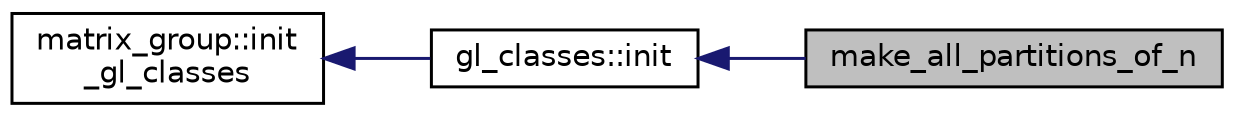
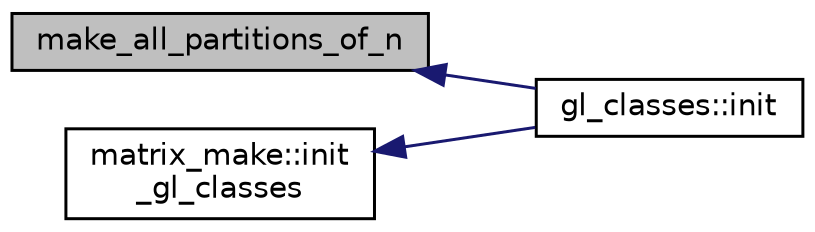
node "matrix_group::init _gl_classes": label "matrix_group::init _gl_classes" -> "matrix_make::init _gl_classes"
edge "make_all_partitions_of_n" -> "gl_classes::init": reversed
